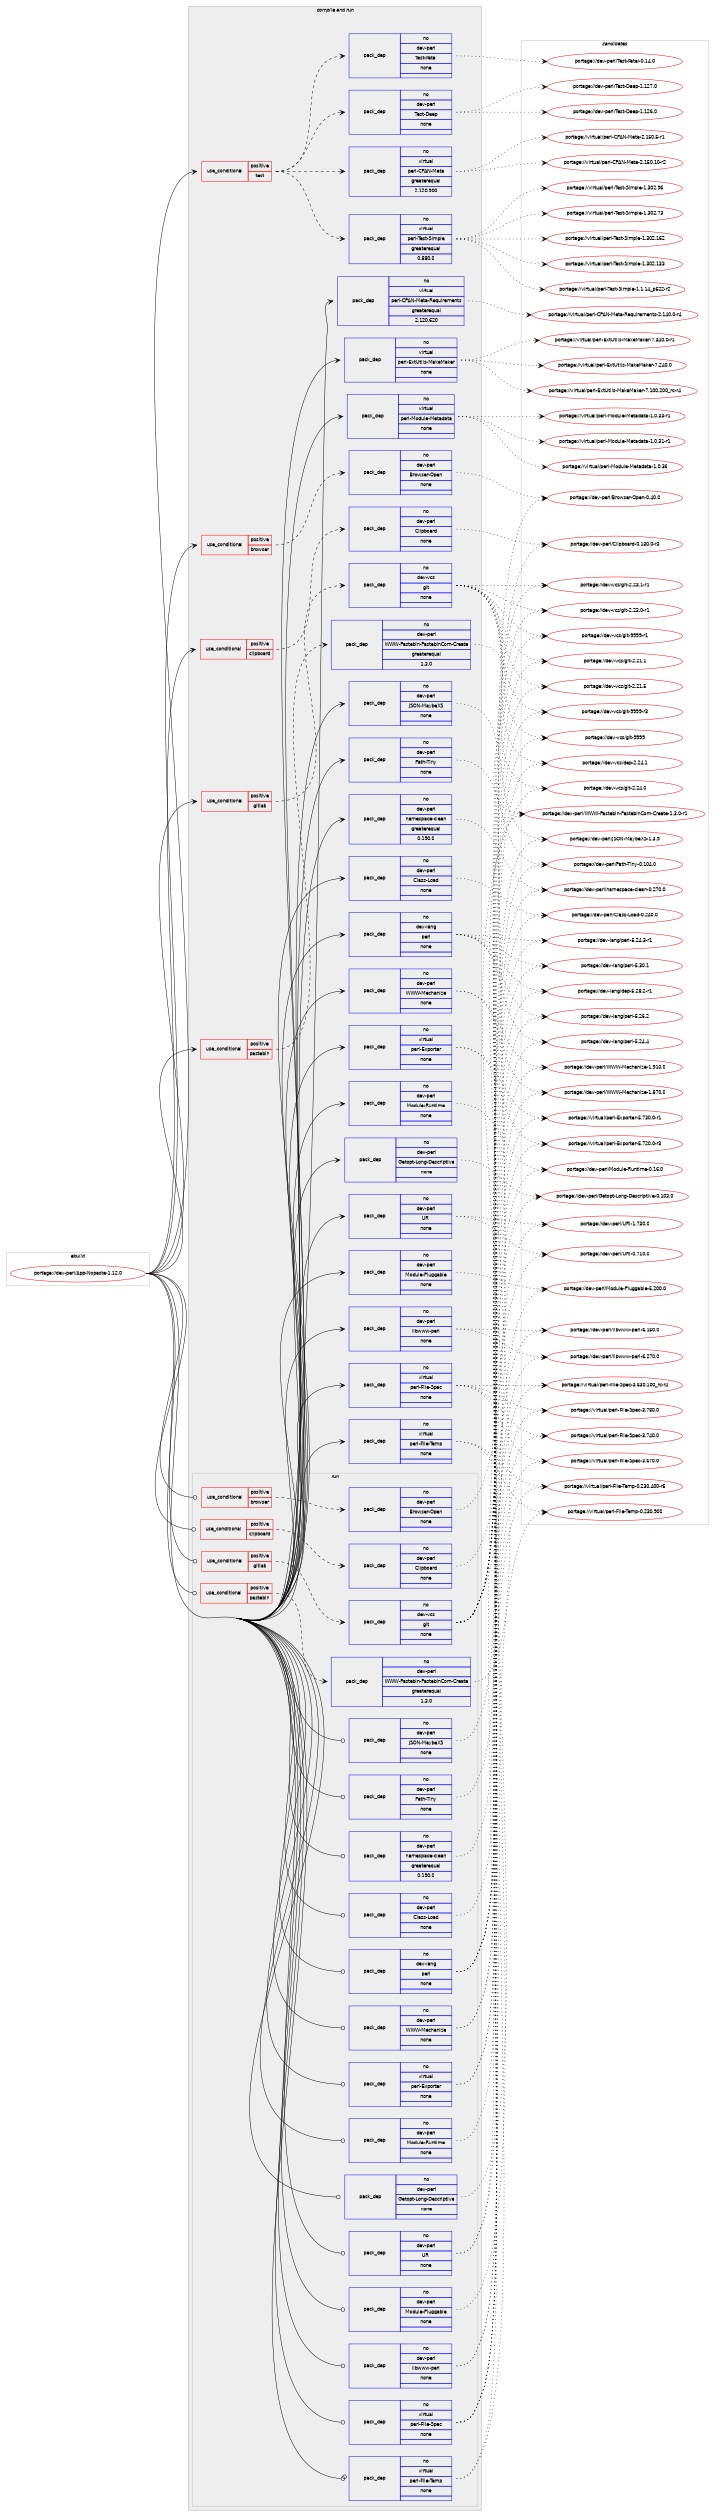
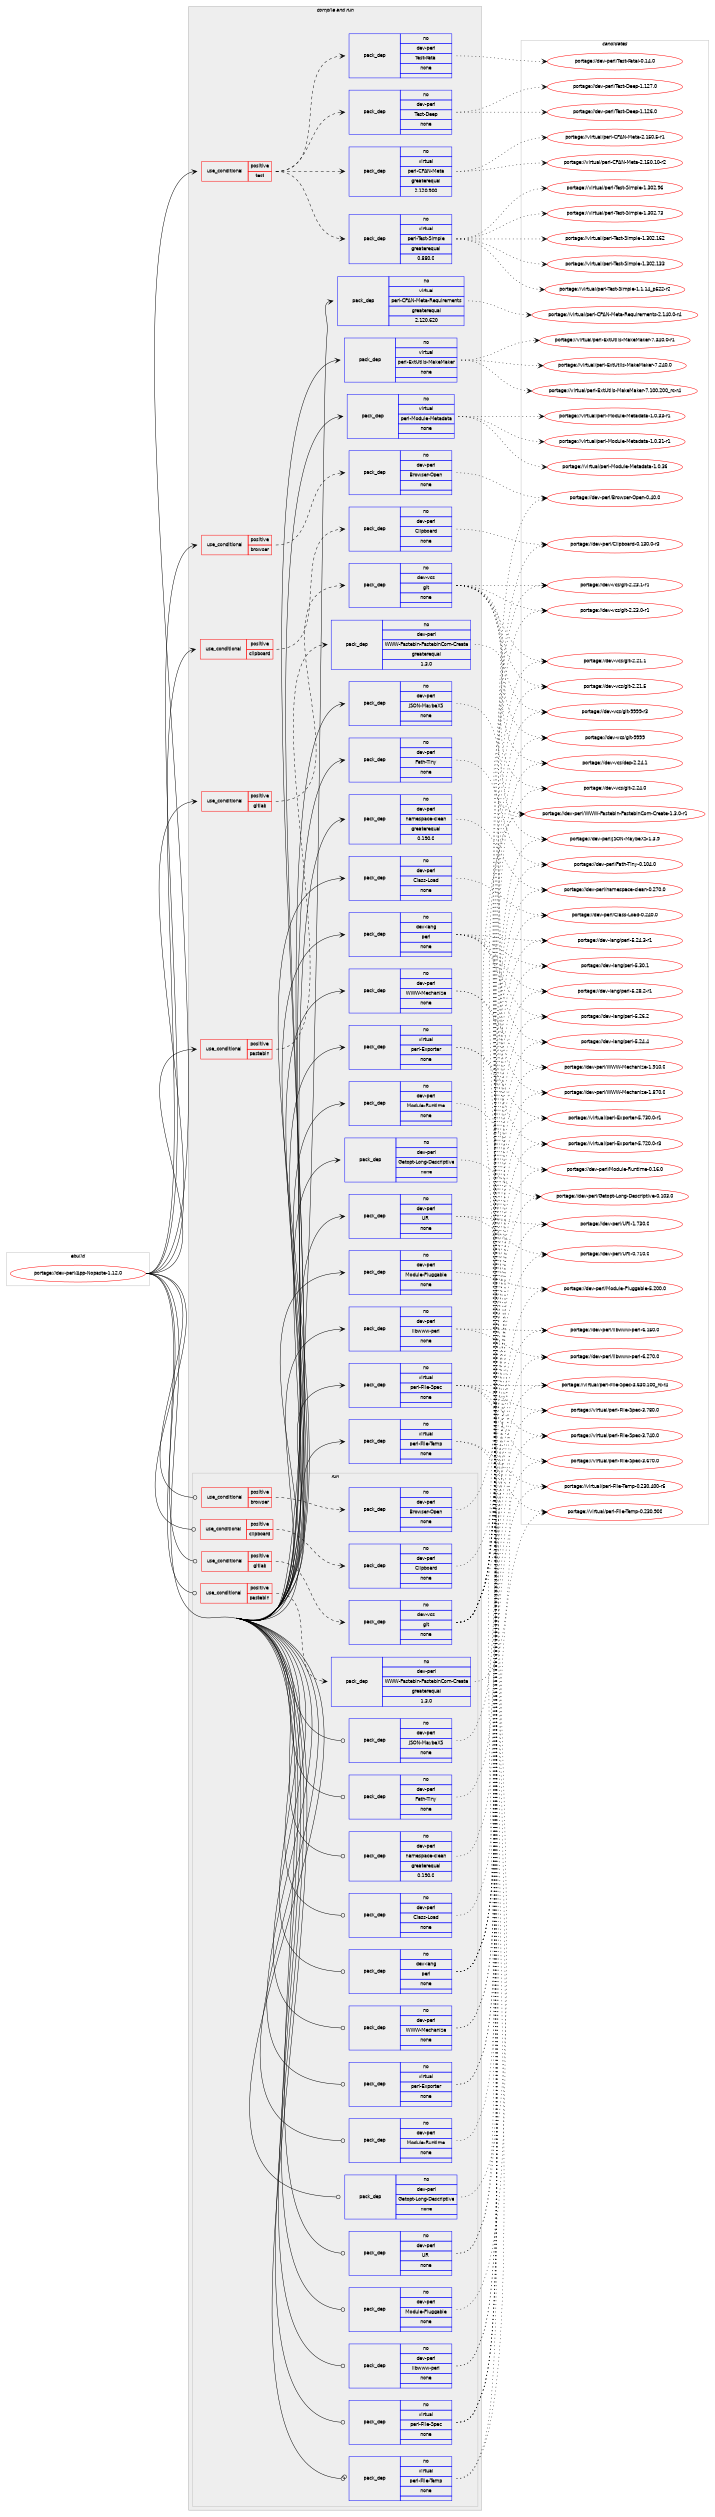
node "portage://dev-vcs/git-9999-r1": removed
node "portage://dev-lang/dep-5.28.2-r1": label "portage://dev-lang/dep-5.28.2-r1" -> "portage://dev-lang/perl-5.28.2-r1"
